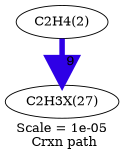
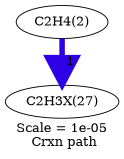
edge "C2H4(2)" -> "C2H3X(27)": label " 9" -> " 1"
